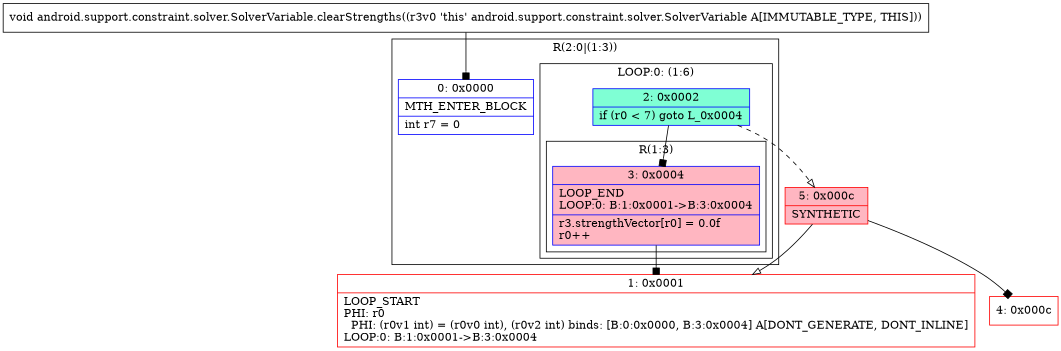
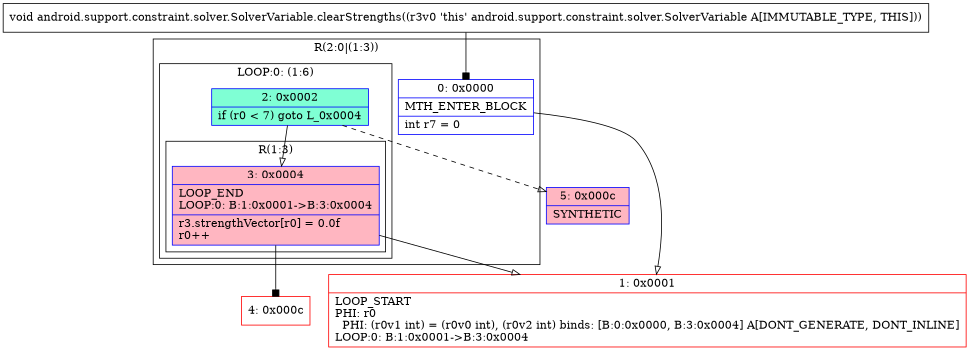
edge "2: 0x0002" -> "3: 0x0004": arrowhead box -> onormal
node "5: 0x000c": color red -> blue
edge "5: 0x000c" -> "1: 0x0001": now "0: 0x0000" -> "1: 0x0001"
edge "5: 0x000c" -> "4: 0x000c": now "3: 0x0004" -> "4: 0x000c"
edge "3: 0x0004" -> "1: 0x0001": arrowhead box -> onormal
